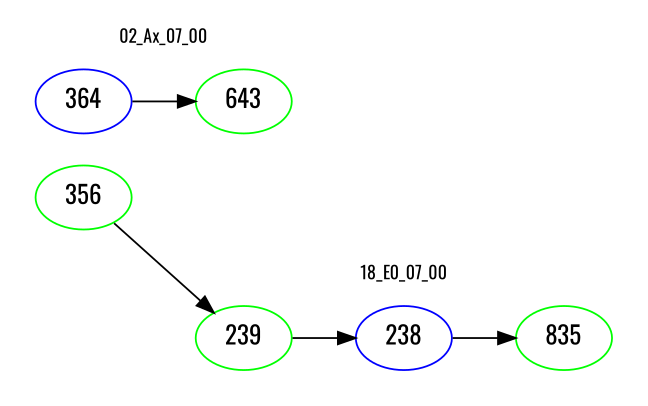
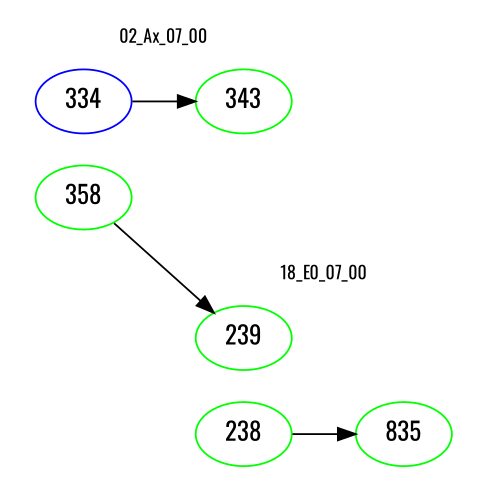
node "364": label "364" -> "334"
node "643": label "643" -> "343"
node "356": label "356" -> "358"
edge "239" -> "238": removed
node "238": color blue -> green
